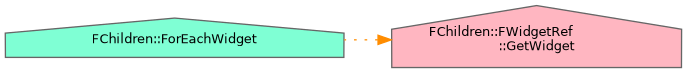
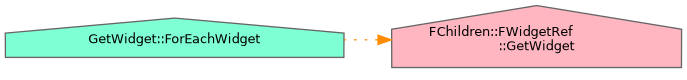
node "FChildren::ForEachWidget": label "FChildren::ForEachWidget" -> "GetWidget::ForEachWidget"
